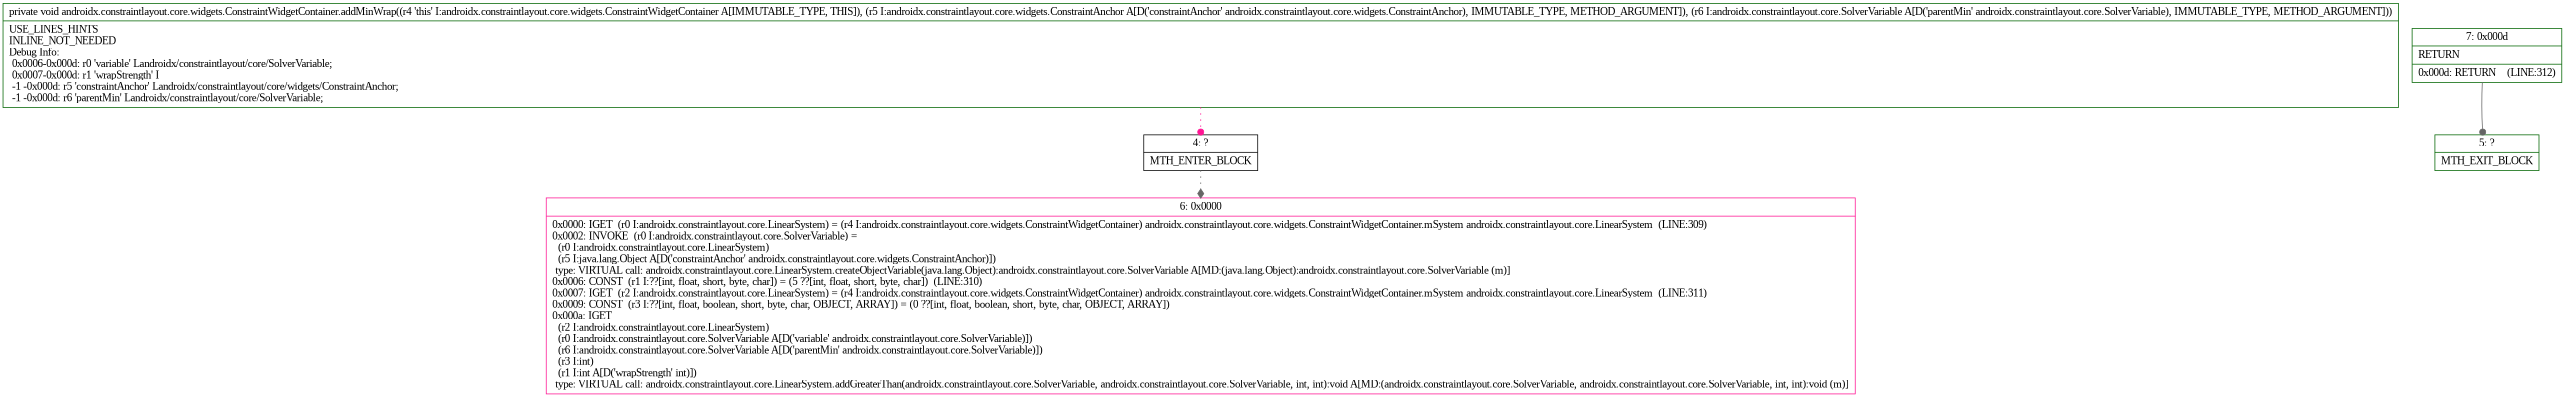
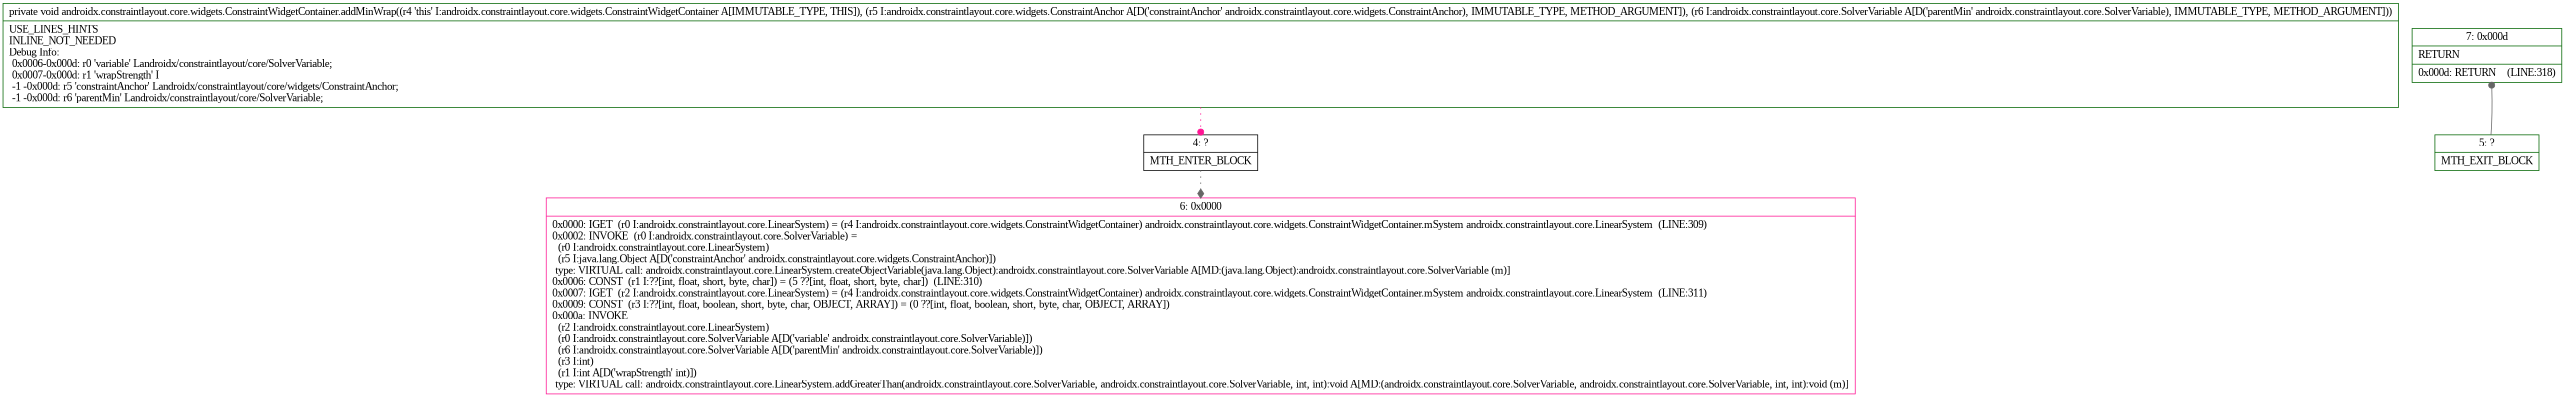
node "7: 0x000d": text "0x000d: RETURN    (LINE:312)" -> "0x000d: RETURN    (LINE:318)"
edge "7: 0x000d" -> "5: ?": reversed
node "6: 0x0000": text "0x000a: IGET" -> "0x000a: INVOKE"
